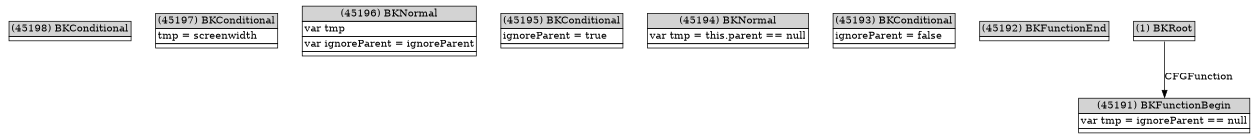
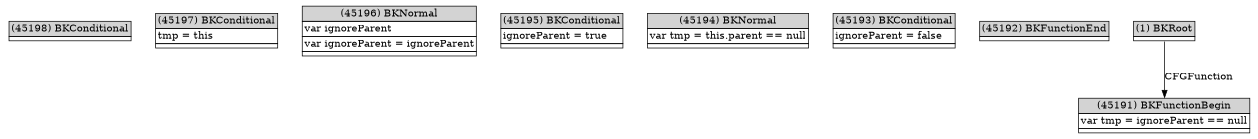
node "(45196) BKNormal": text "var tmp" -> "var ignoreParent"
node "(45197) BKConditional": text "tmp = screenwidth" -> "tmp = this"
